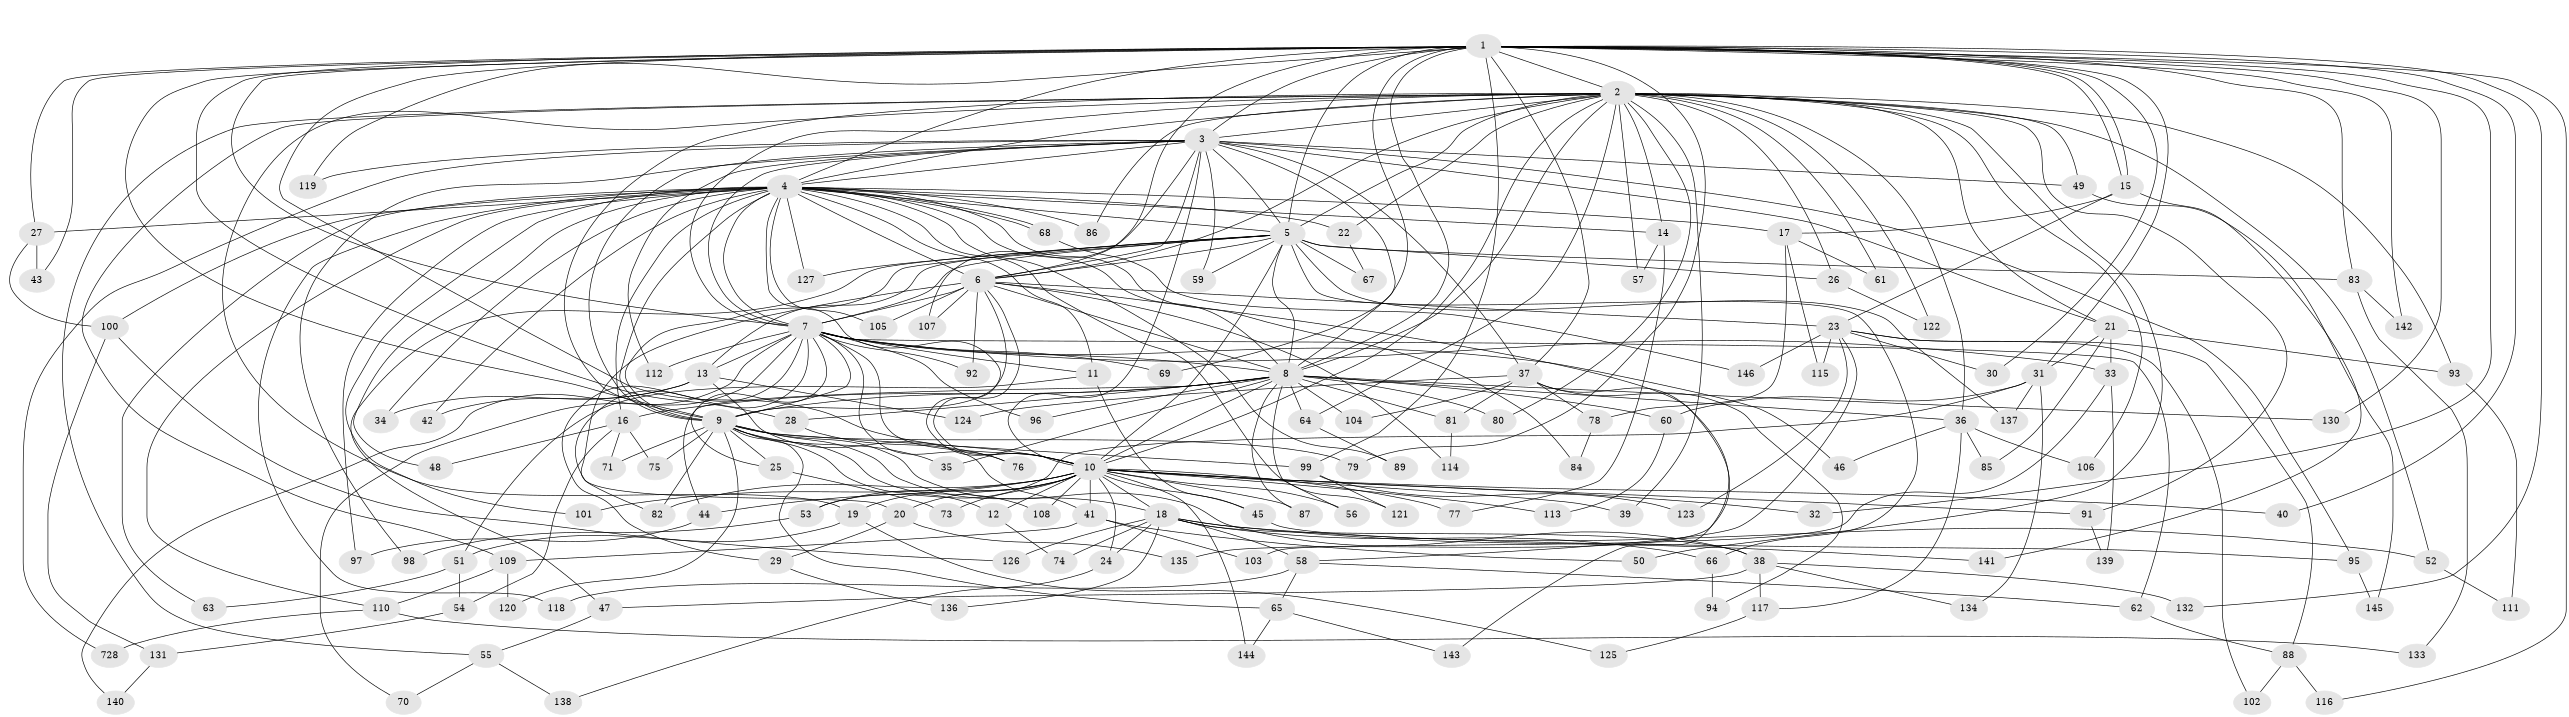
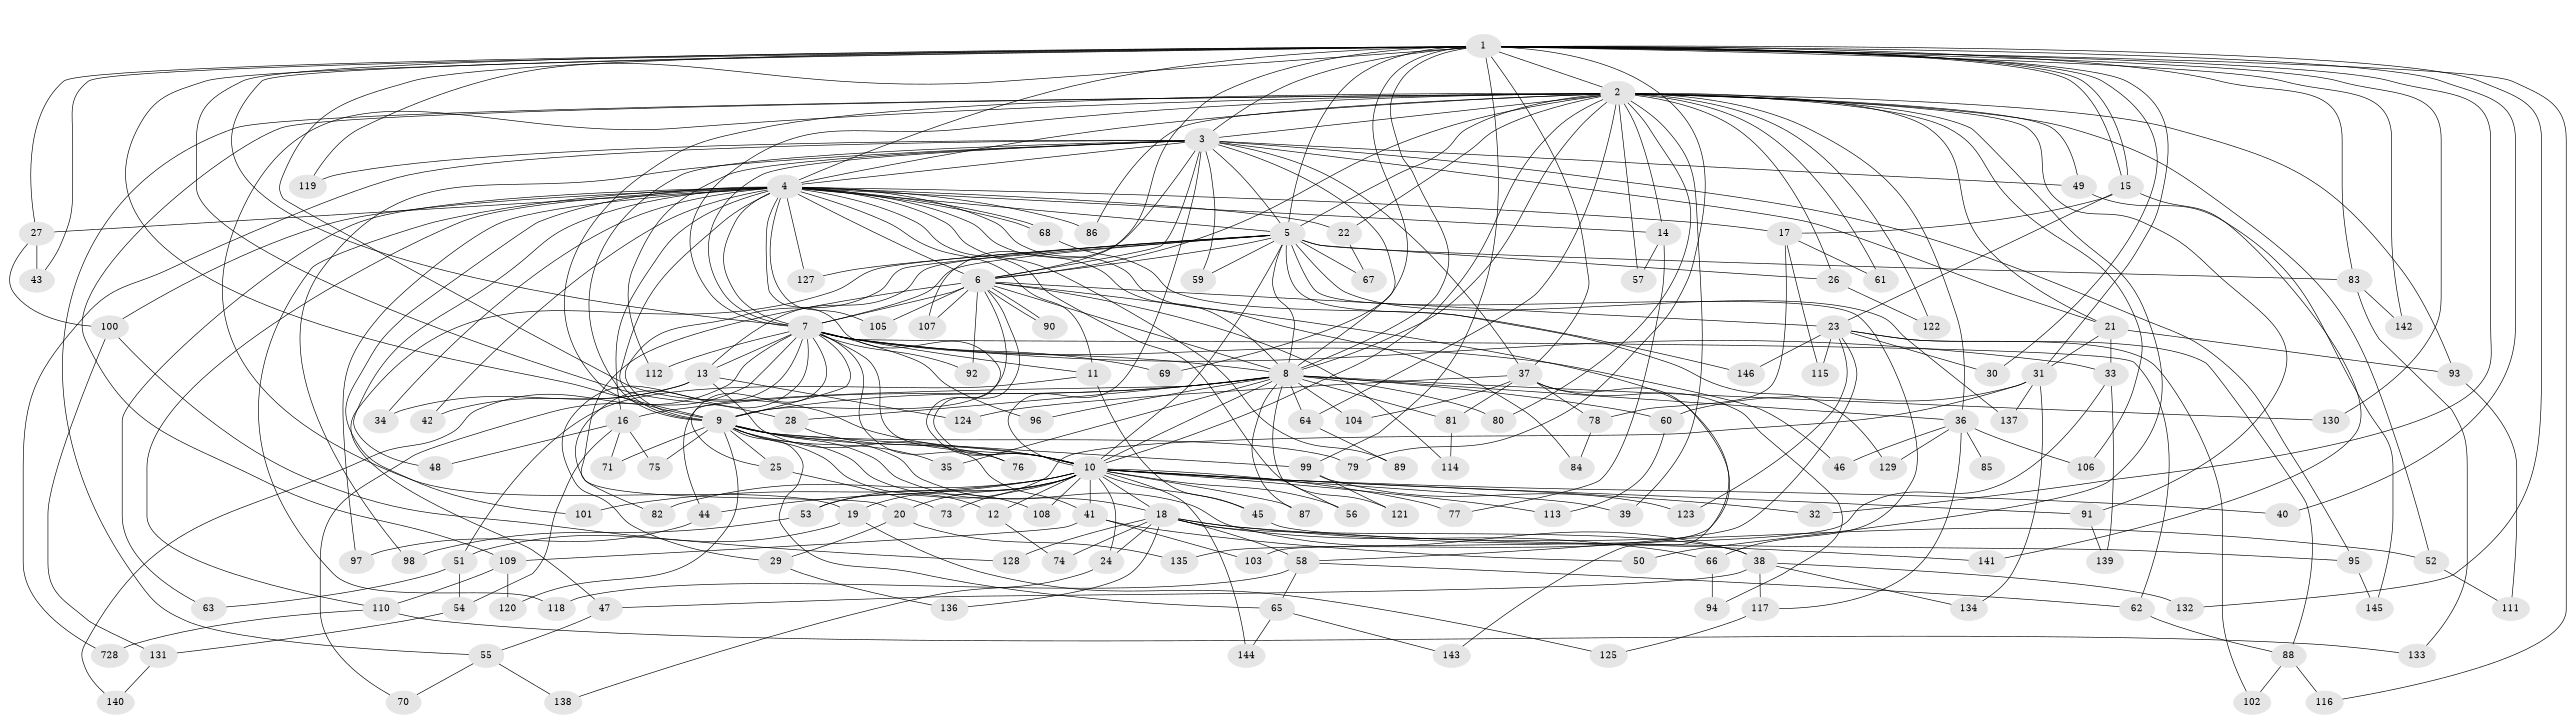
node "90": added
edge "21" -- "85": removed
edge "9" -- "82": now "9" -- "10"
node "129": added
node "126": label "126" -> "128"
